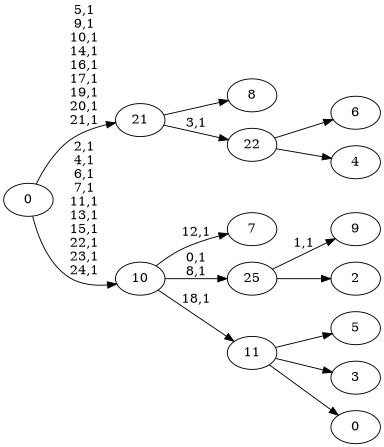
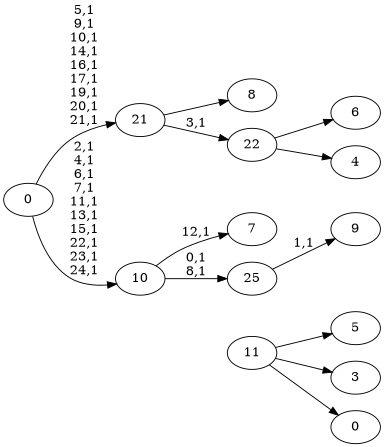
node "2": removed
edge "10" -> "11": removed, label "18,1"
